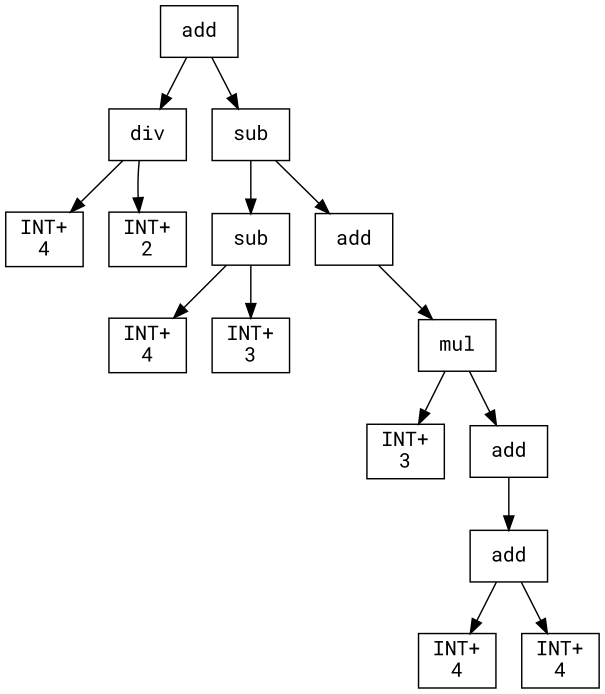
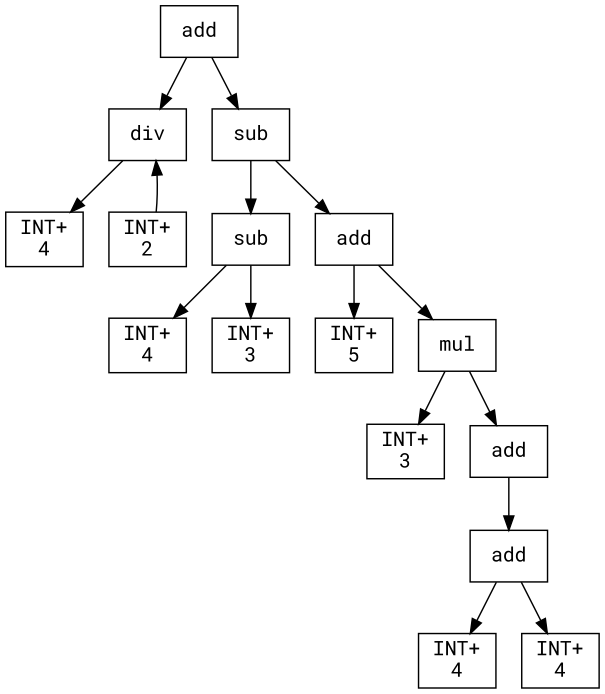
edge "div" -> "INT+ 2": reversed
node "INT+ 5": added
